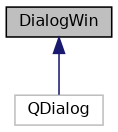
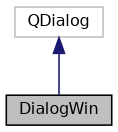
edge "QDialog" -> "DialogWin": reversed
